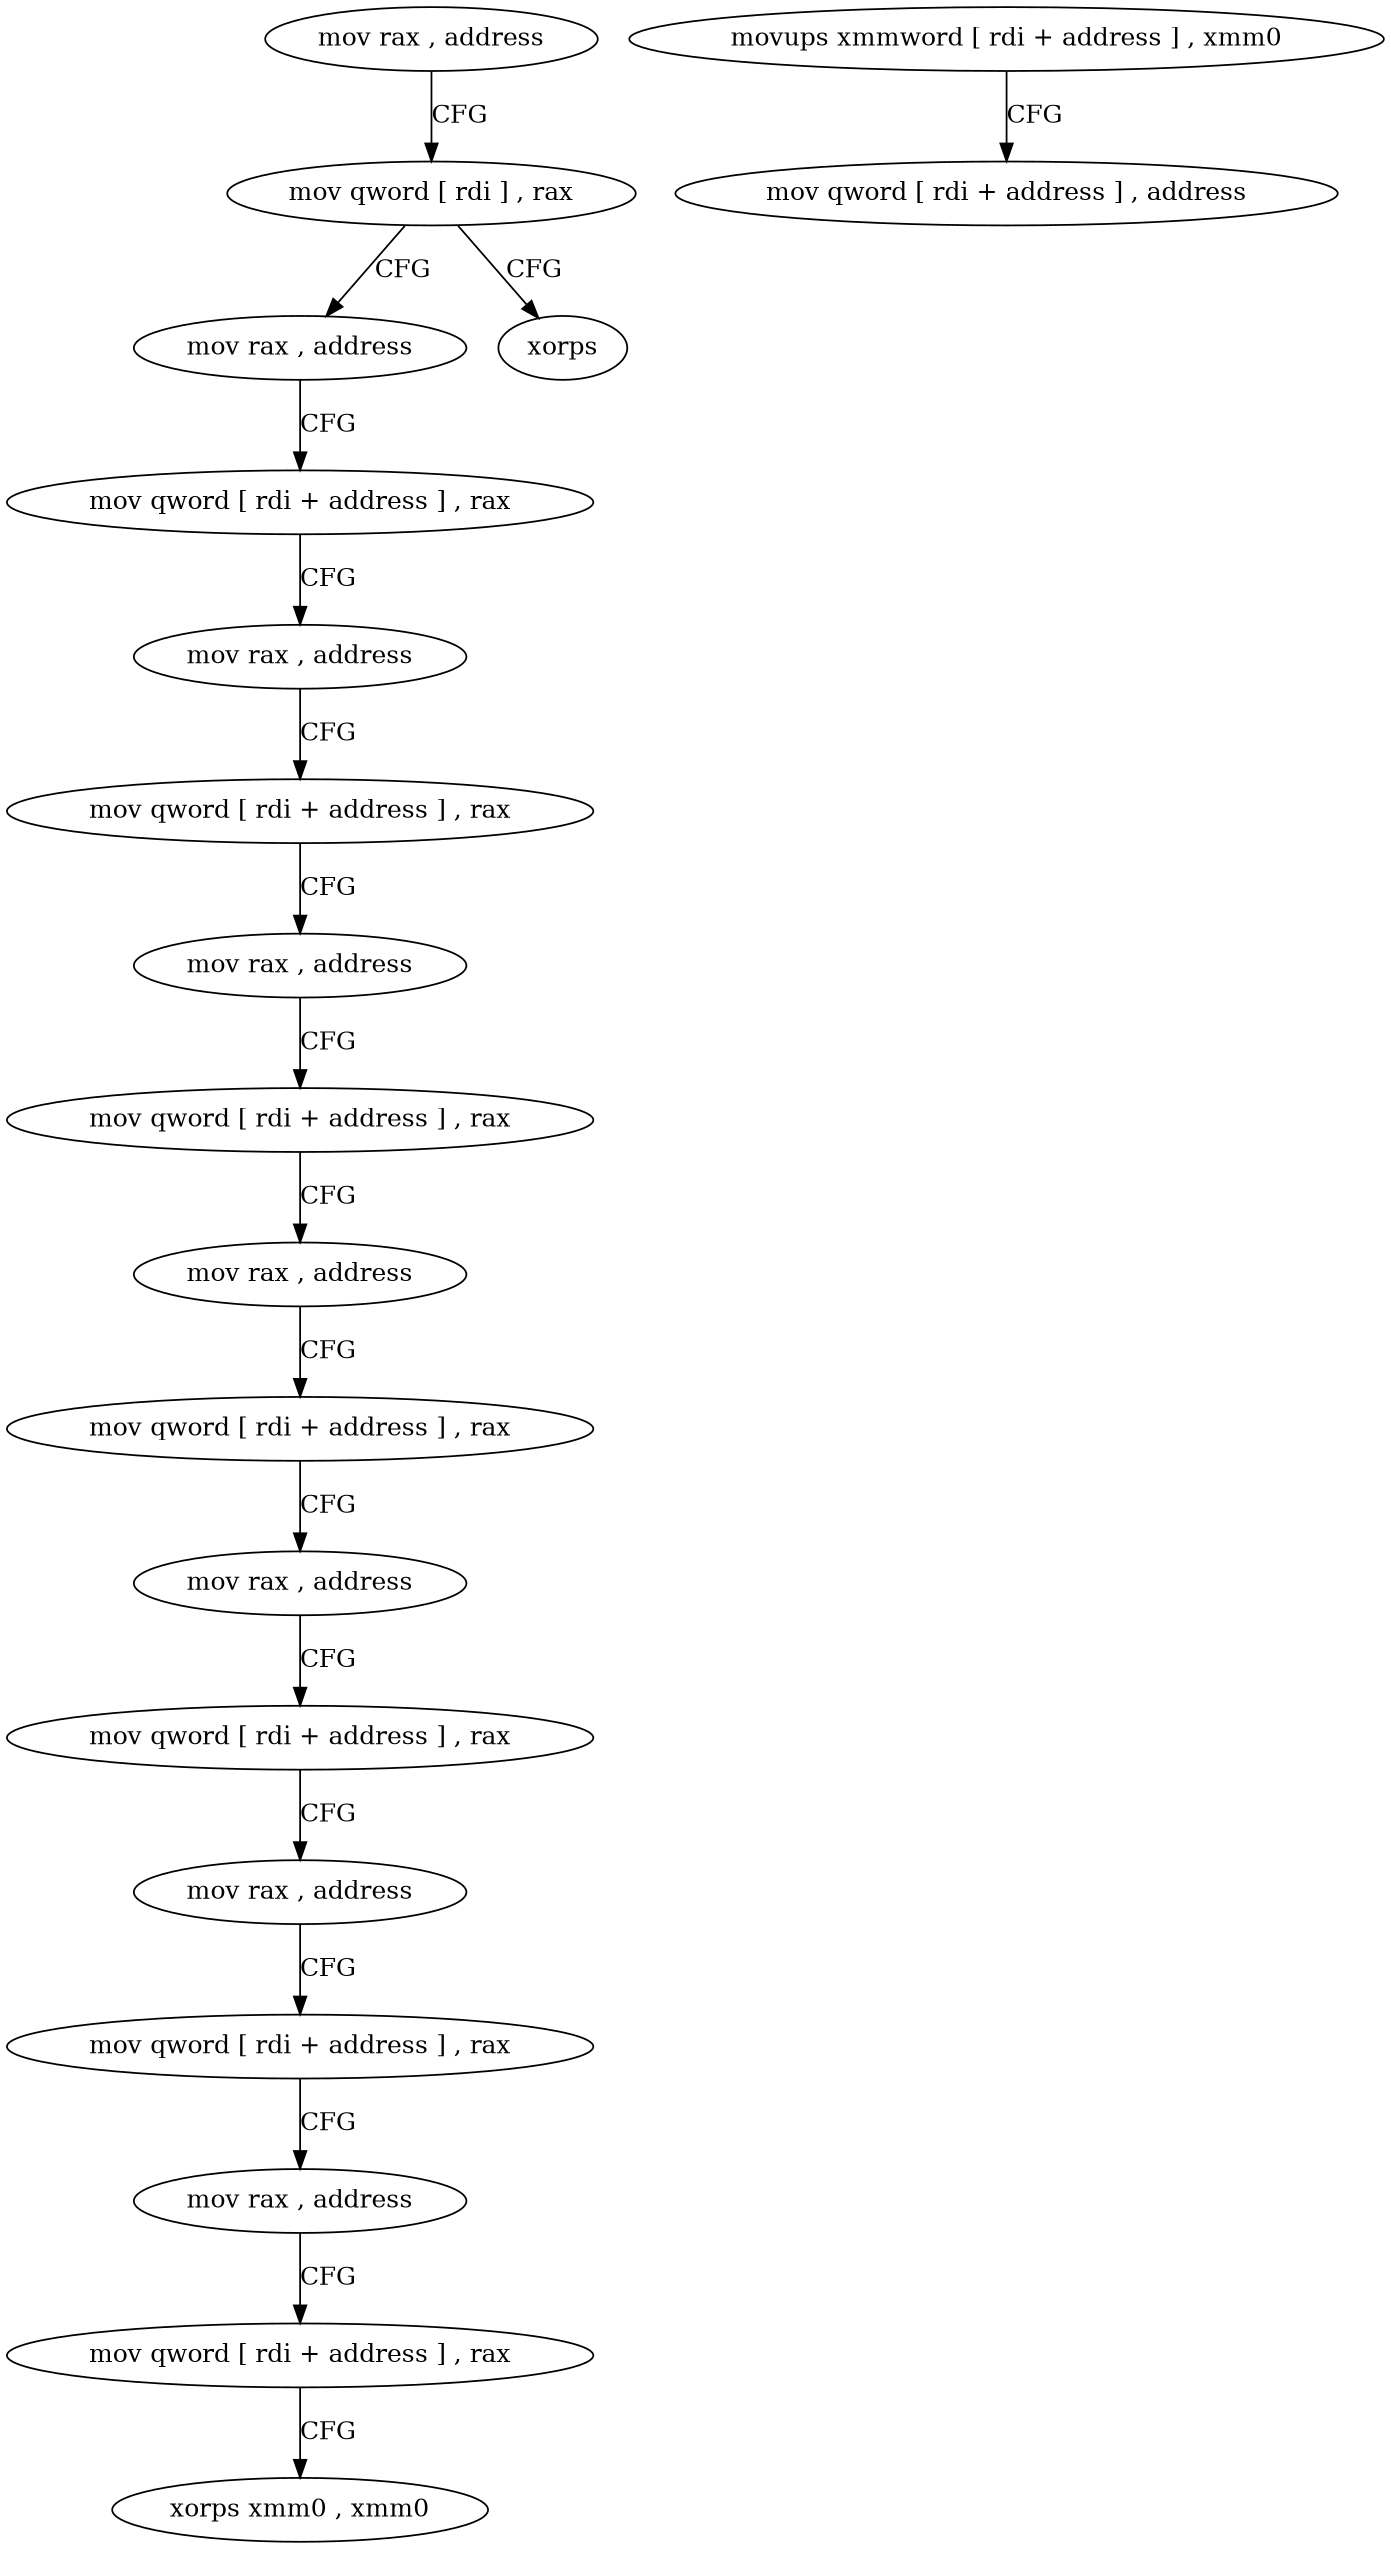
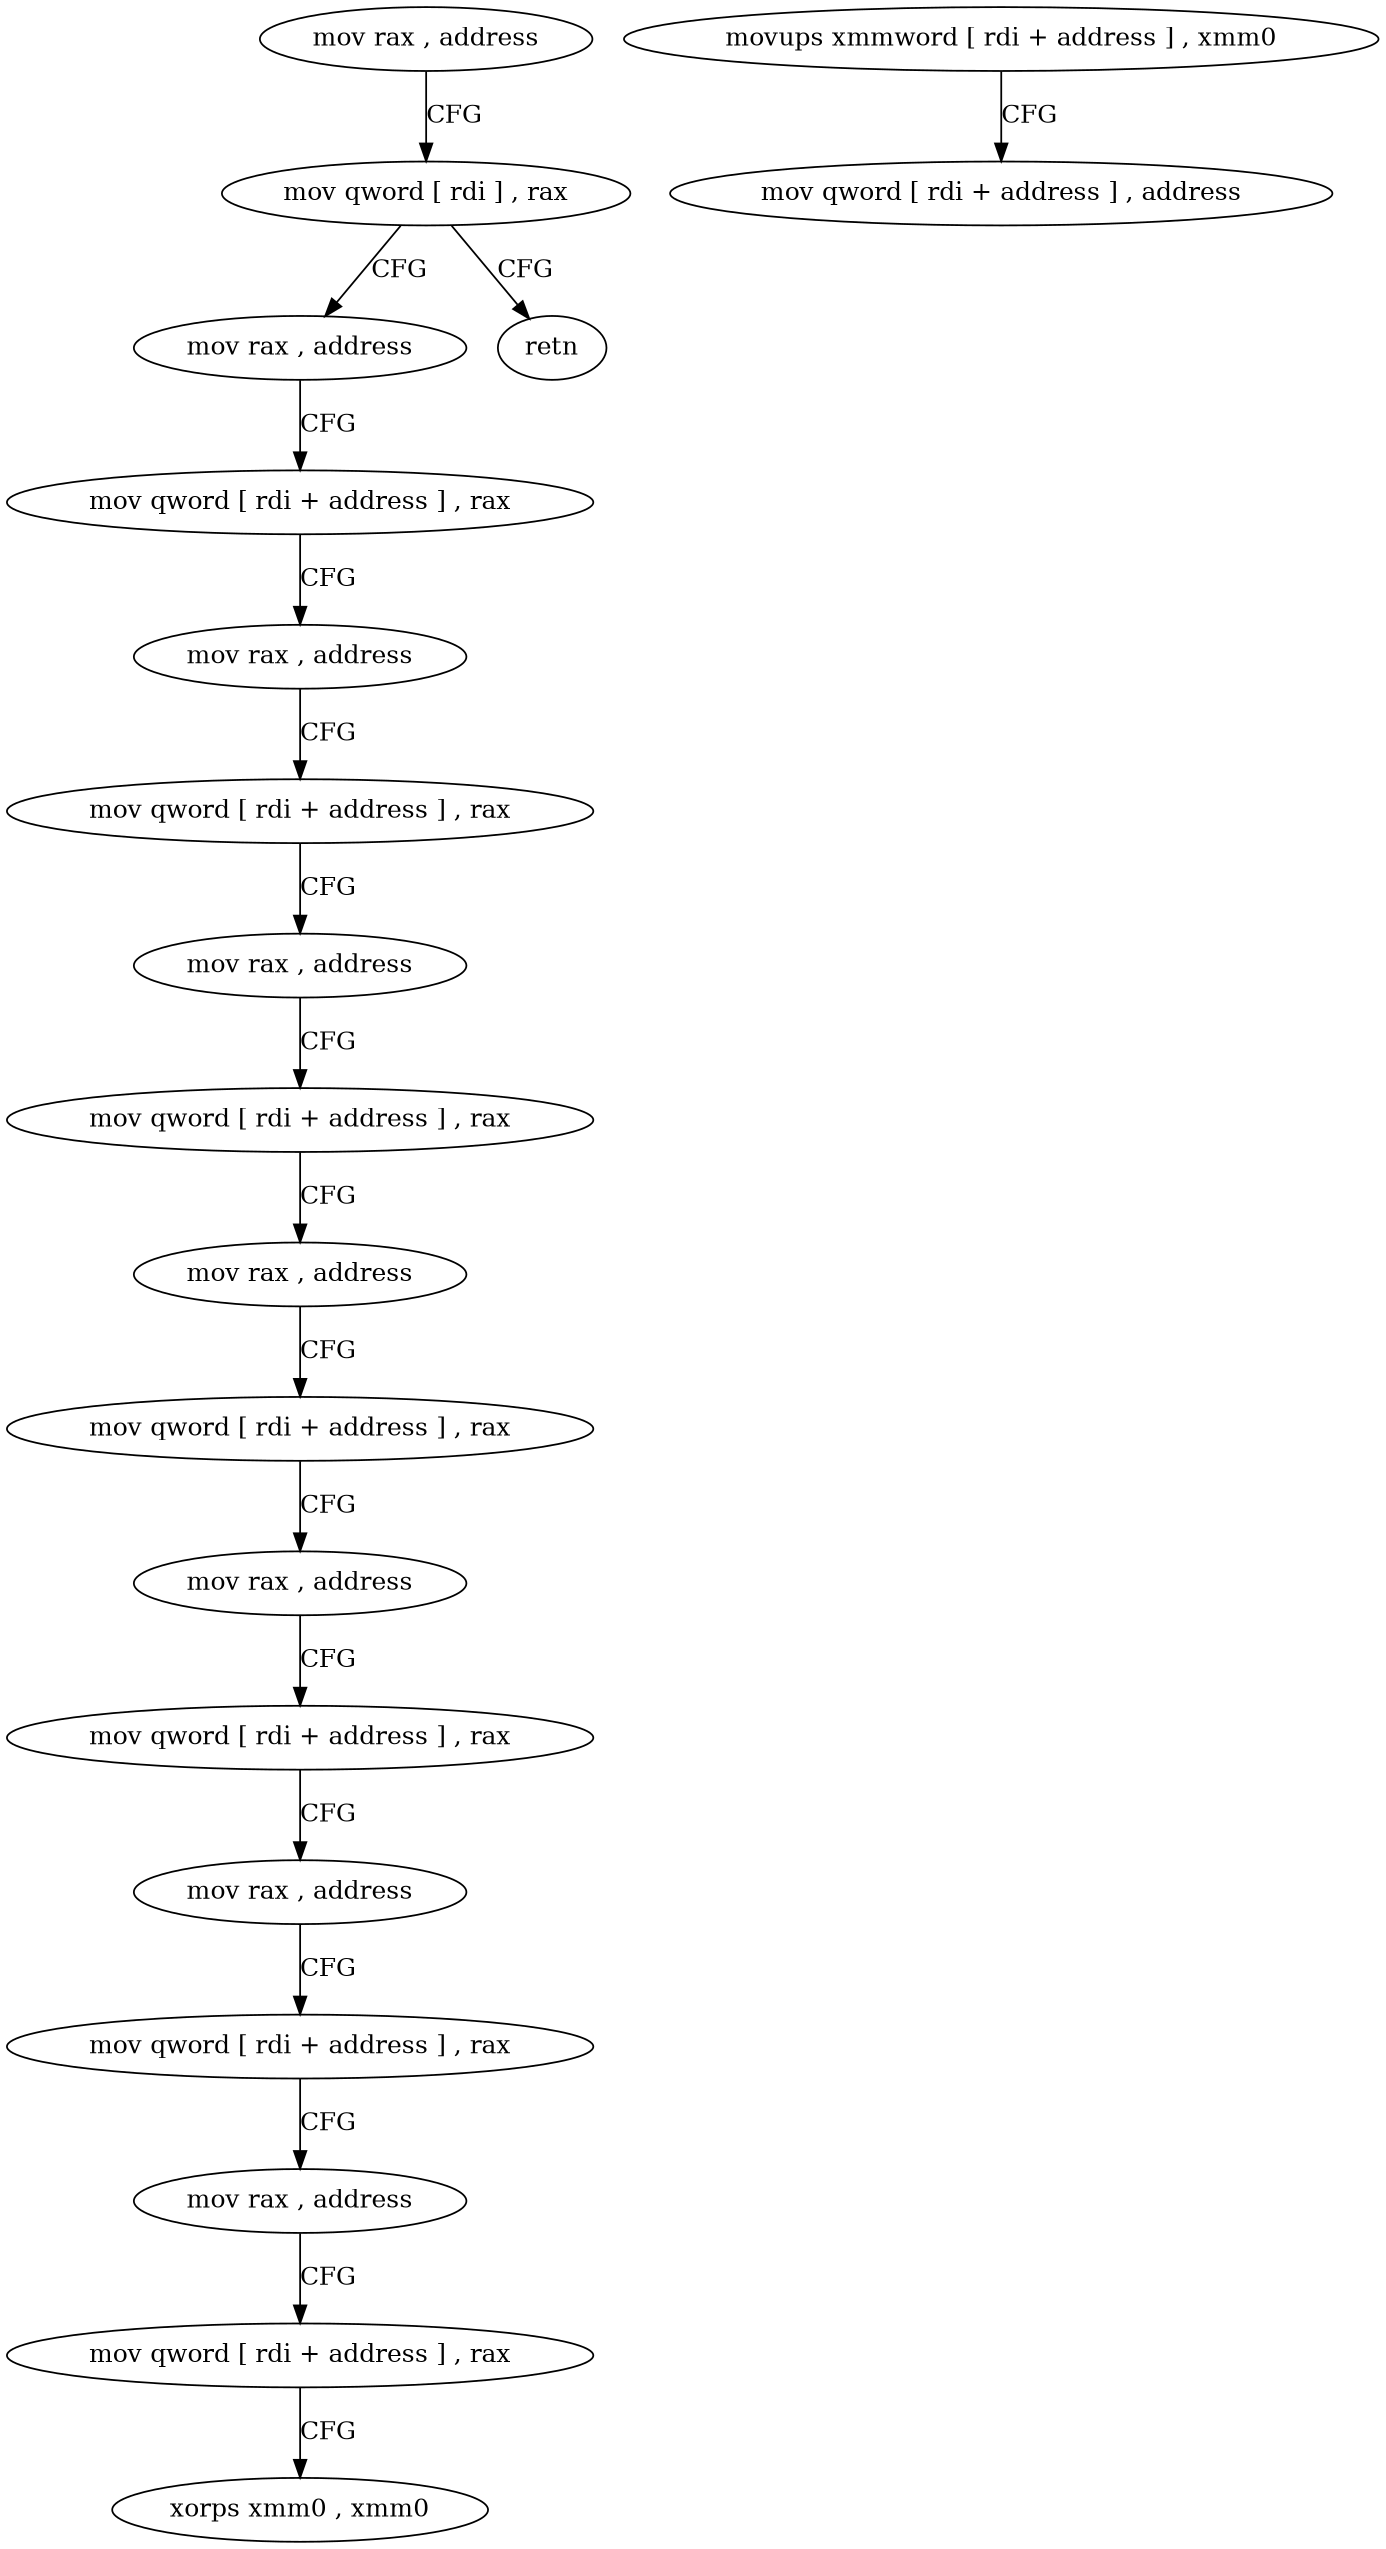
node "xorps": label "xorps" -> "retn"
